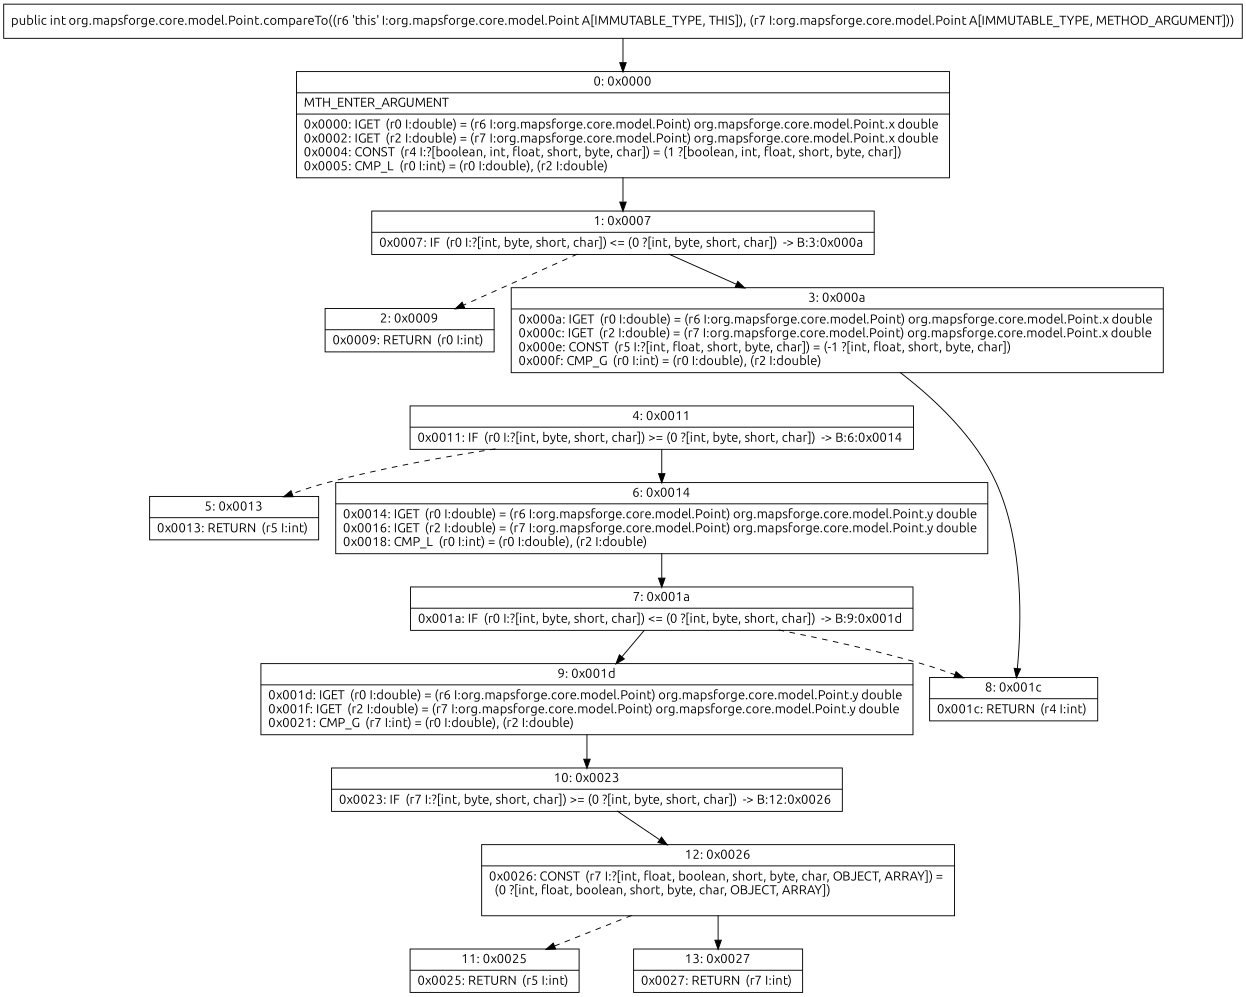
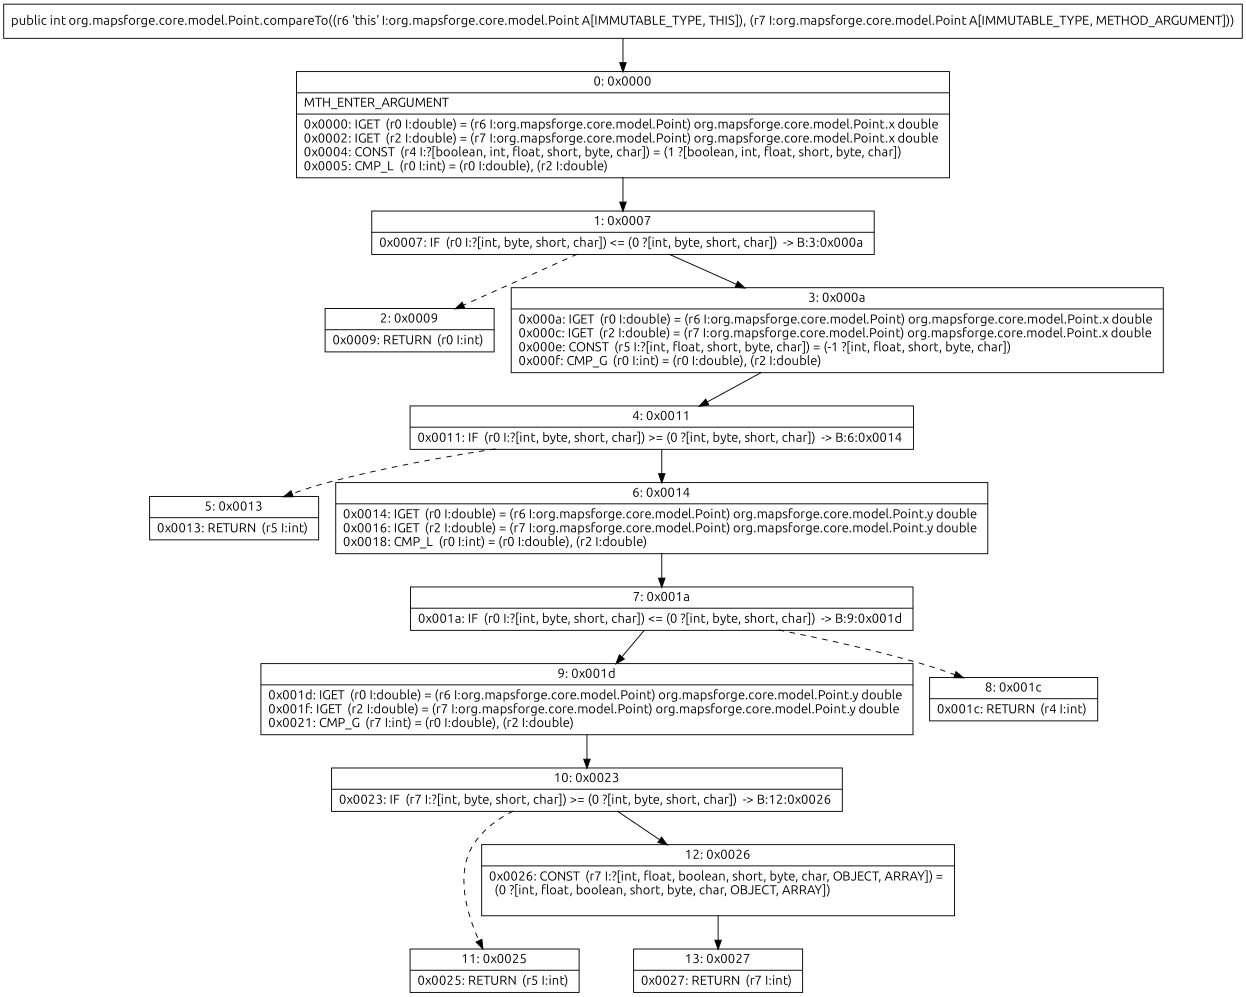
edge "3: 0x000a" -> "8: 0x001c": now "3: 0x000a" -> "4: 0x0011"
edge "12: 0x0026" -> "11: 0x0025": now "10: 0x0023" -> "11: 0x0025"
